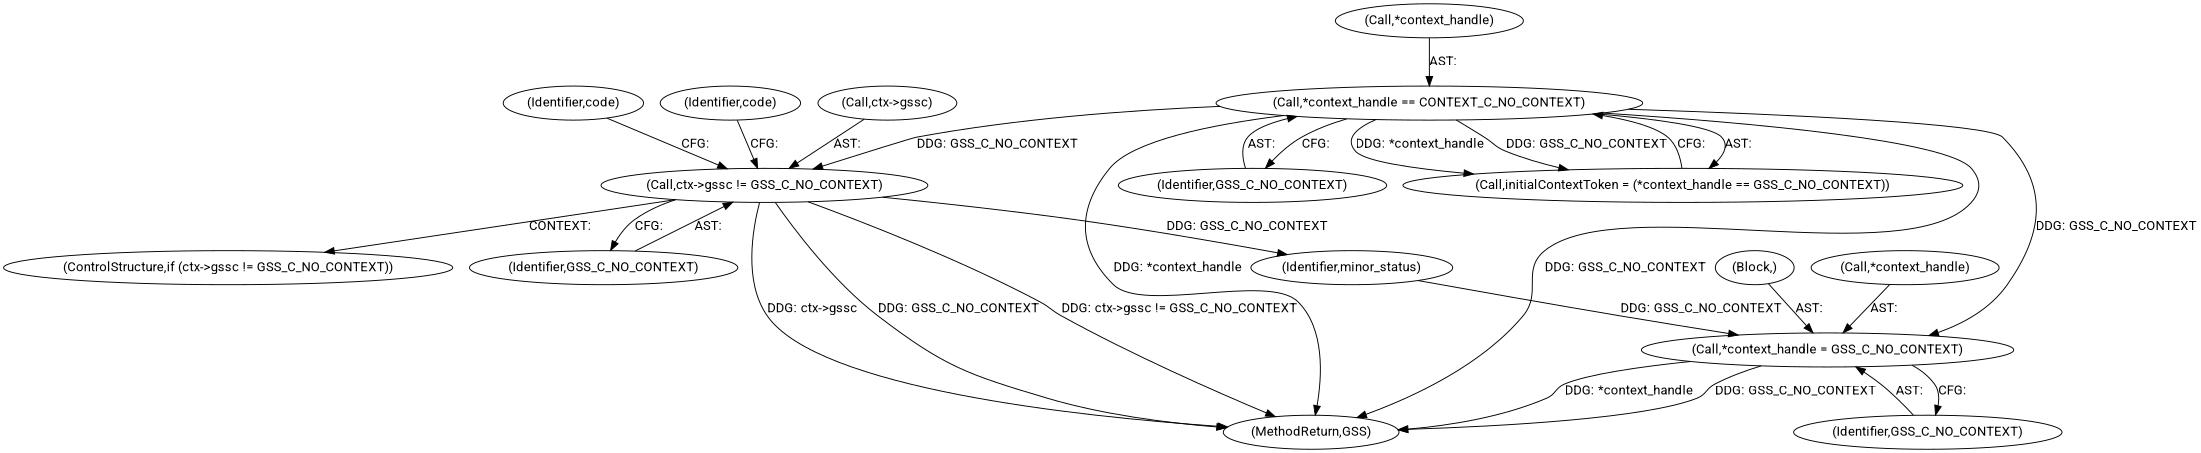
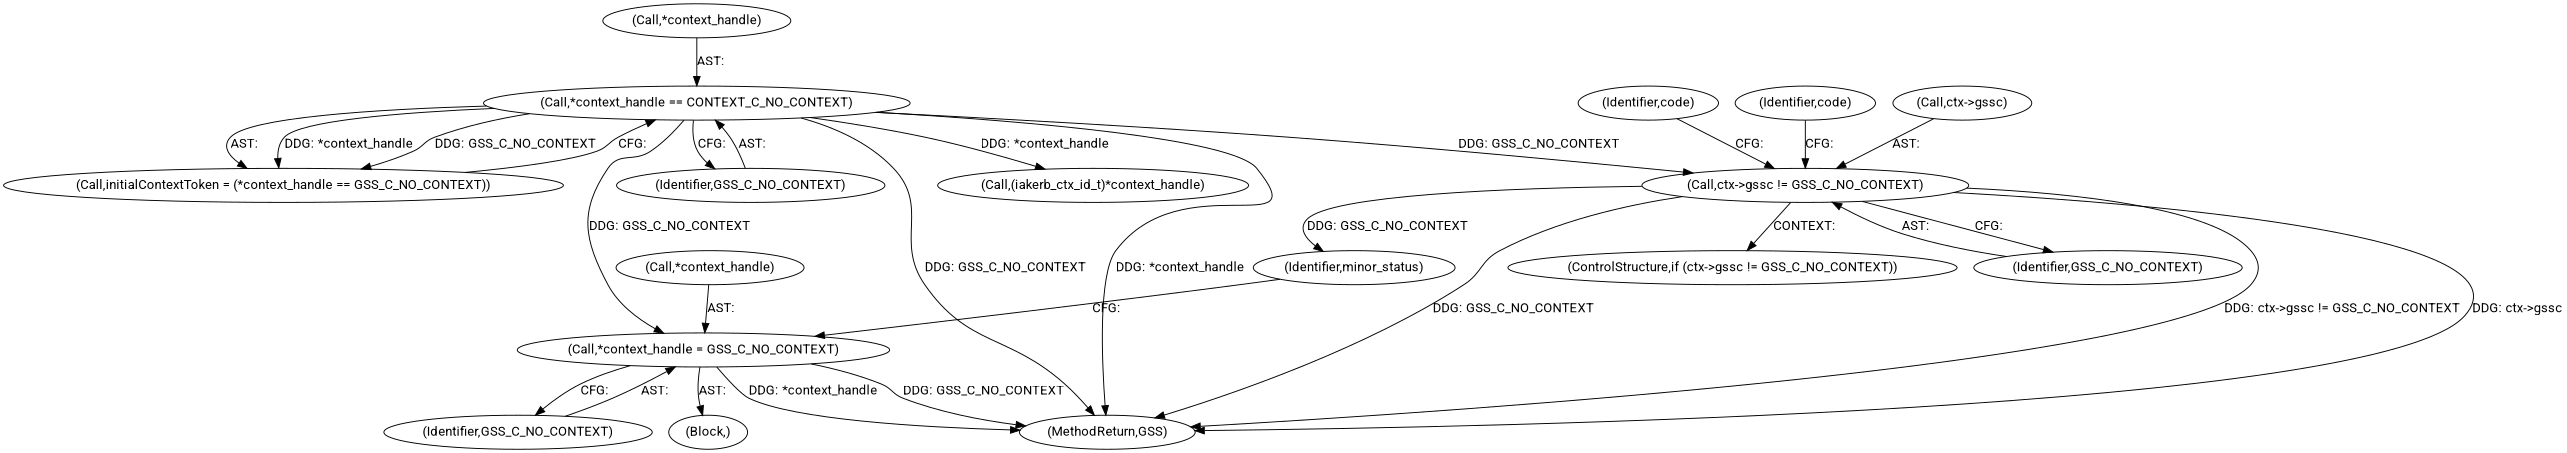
node "(Call,(iakerb_ctx_id_t)*context_handle)": added
edge "(Block,)" -> "(Call,*context_handle = GSS_C_NO_CONTEXT)": reversed
edge "(Identifier,minor_status)" -> "(Call,*context_handle = GSS_C_NO_CONTEXT)": label "DDG: GSS_C_NO_CONTEXT" -> "CFG: "
